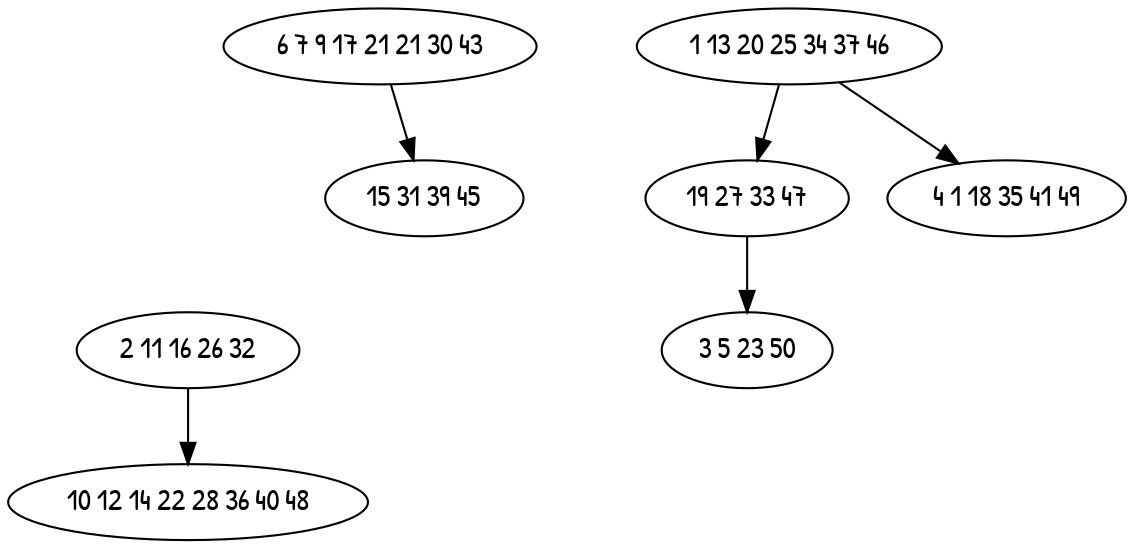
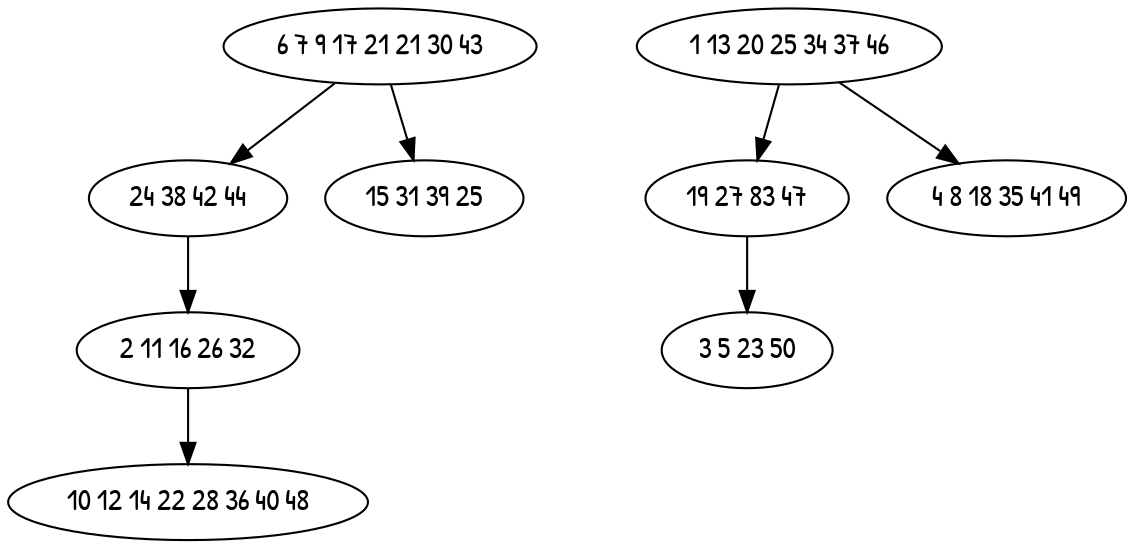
node "24 38 42 44": added
node "15 31 39 45": label "15 31 39 45" -> "15 31 39 25"
node "19 27 33 47": label "19 27 33 47" -> "19 27 83 47"
node "4 1 18 35 41 49": label "4 1 18 35 41 49" -> "4 8 18 35 41 49"
